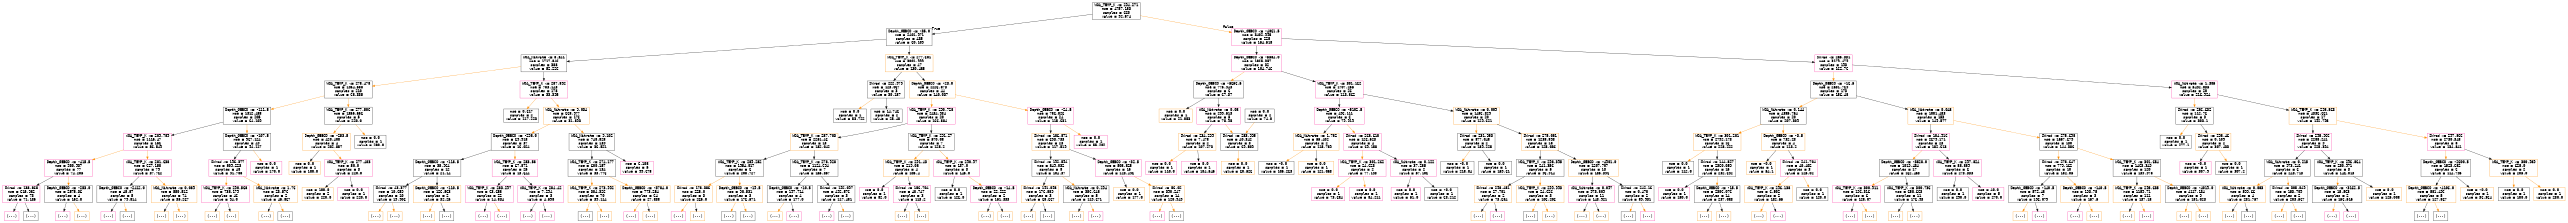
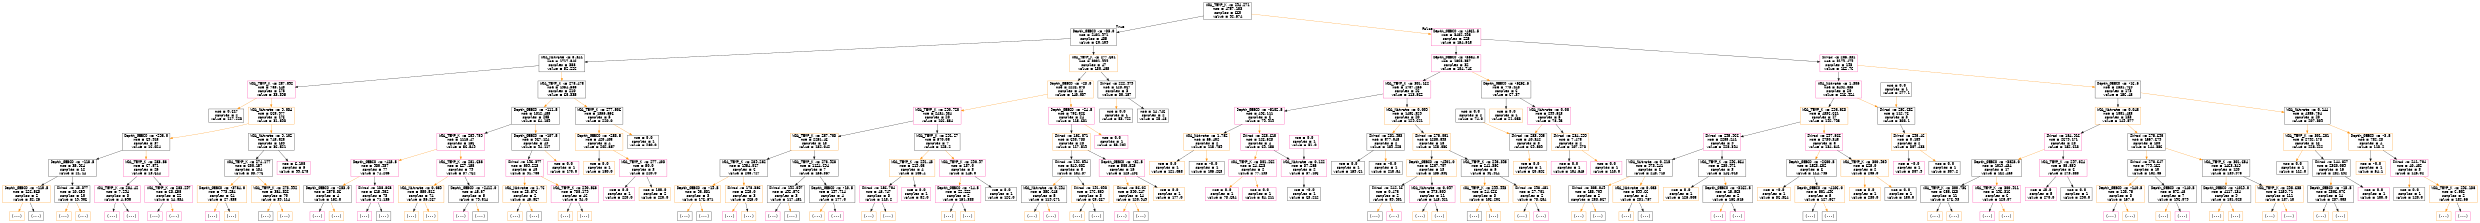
edge "SWrad <= 286.632 mse = 112.76 samples = 3 value = 303.1" -> "mse = 0.0 samples = 1 value = 277.1": reversed
edge "WOA_Nitrate <= 0.122 mse = 37.285 samples = 2 value = 57.106" -> "mse = 0.0 samples = 1 value = 51.0": reversed
node "SWrad <= 305.049 mse = 153.709 samples = 2 value = 283.567": label "SWrad <= 305.049 mse = 153.709 samples = 2 value = 283.567" -> "SWrad <= 305.049 mse = 153.709 samples = 2 samples = 283.567"
